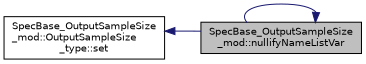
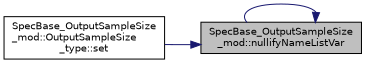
edge "SpecBase_OutputSampleSize _mod::nullifyNameListVar" -> "SpecBase_OutputSampleSize _mod::OutputSampleSize _type::set": reversed
